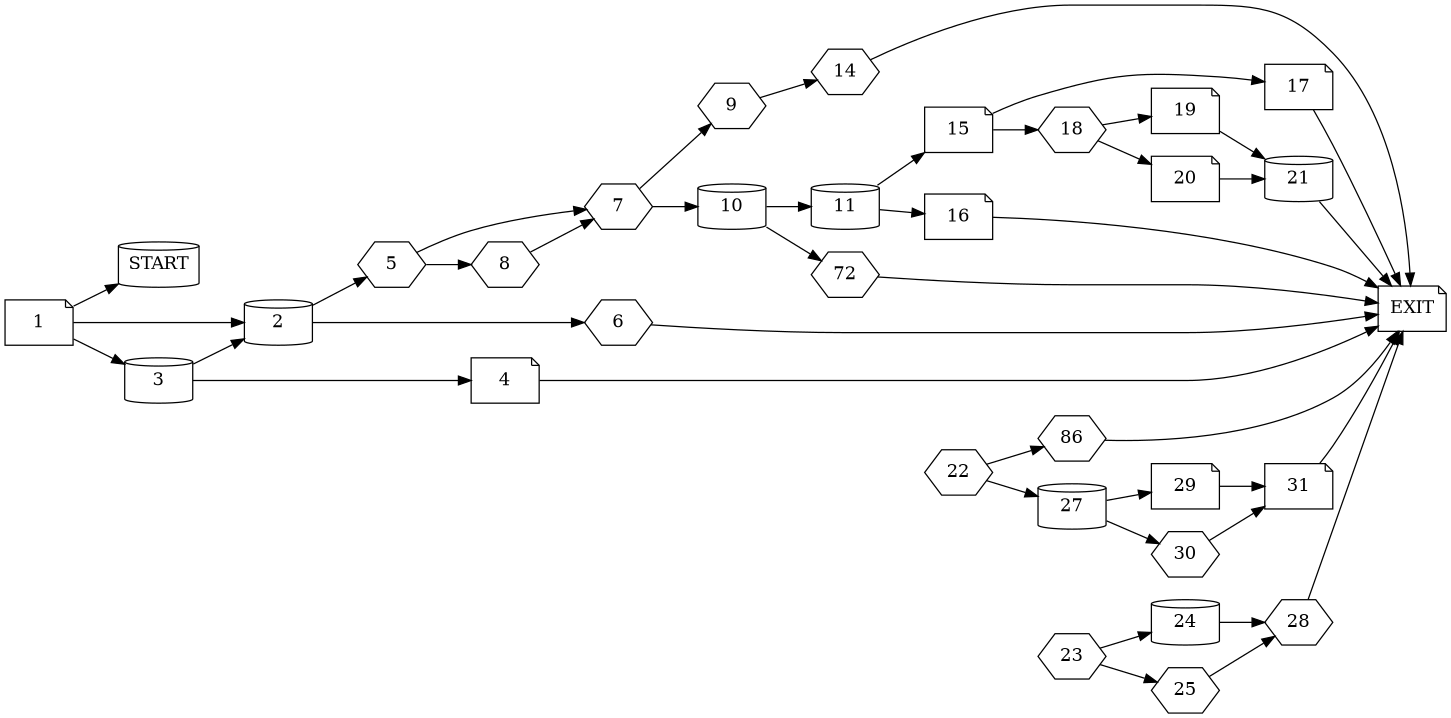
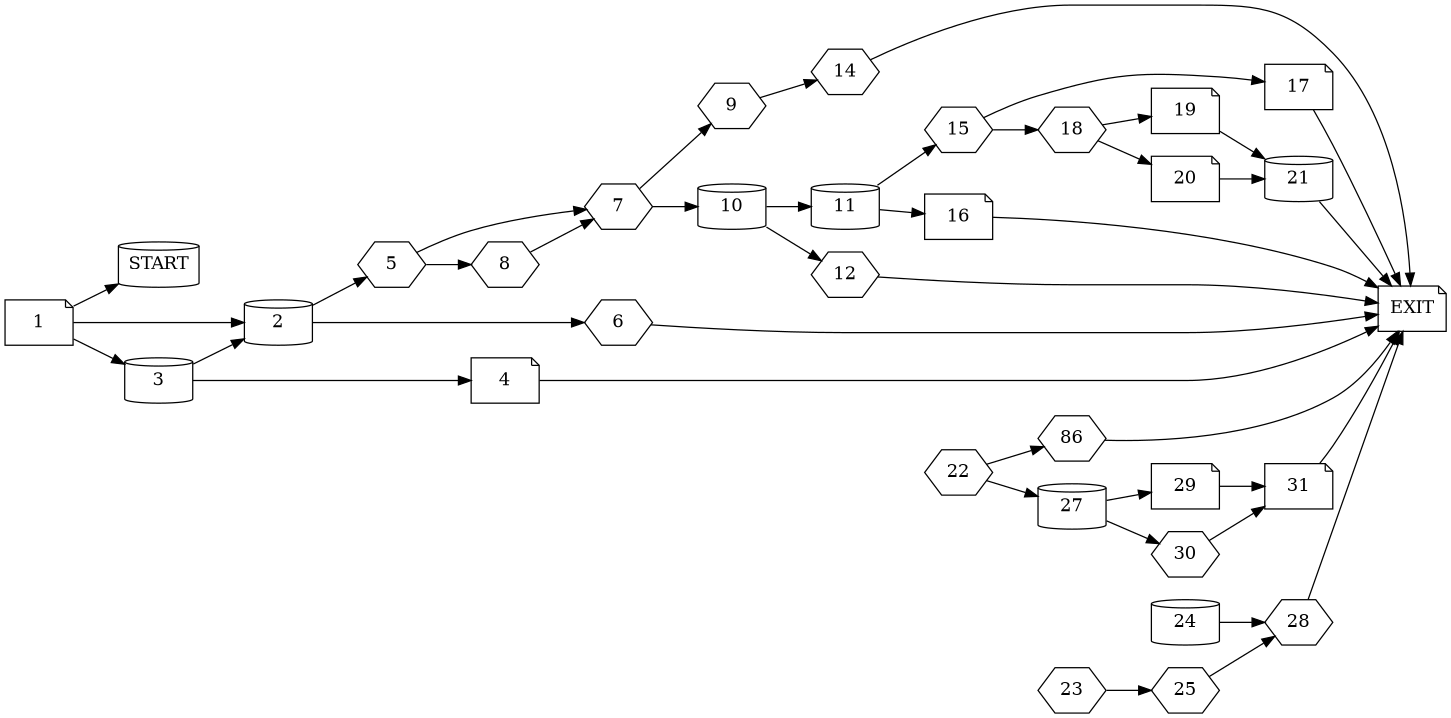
node "15": shape note -> hexagon
node "72": label "72" -> "12"
edge "23" -> "24": removed
